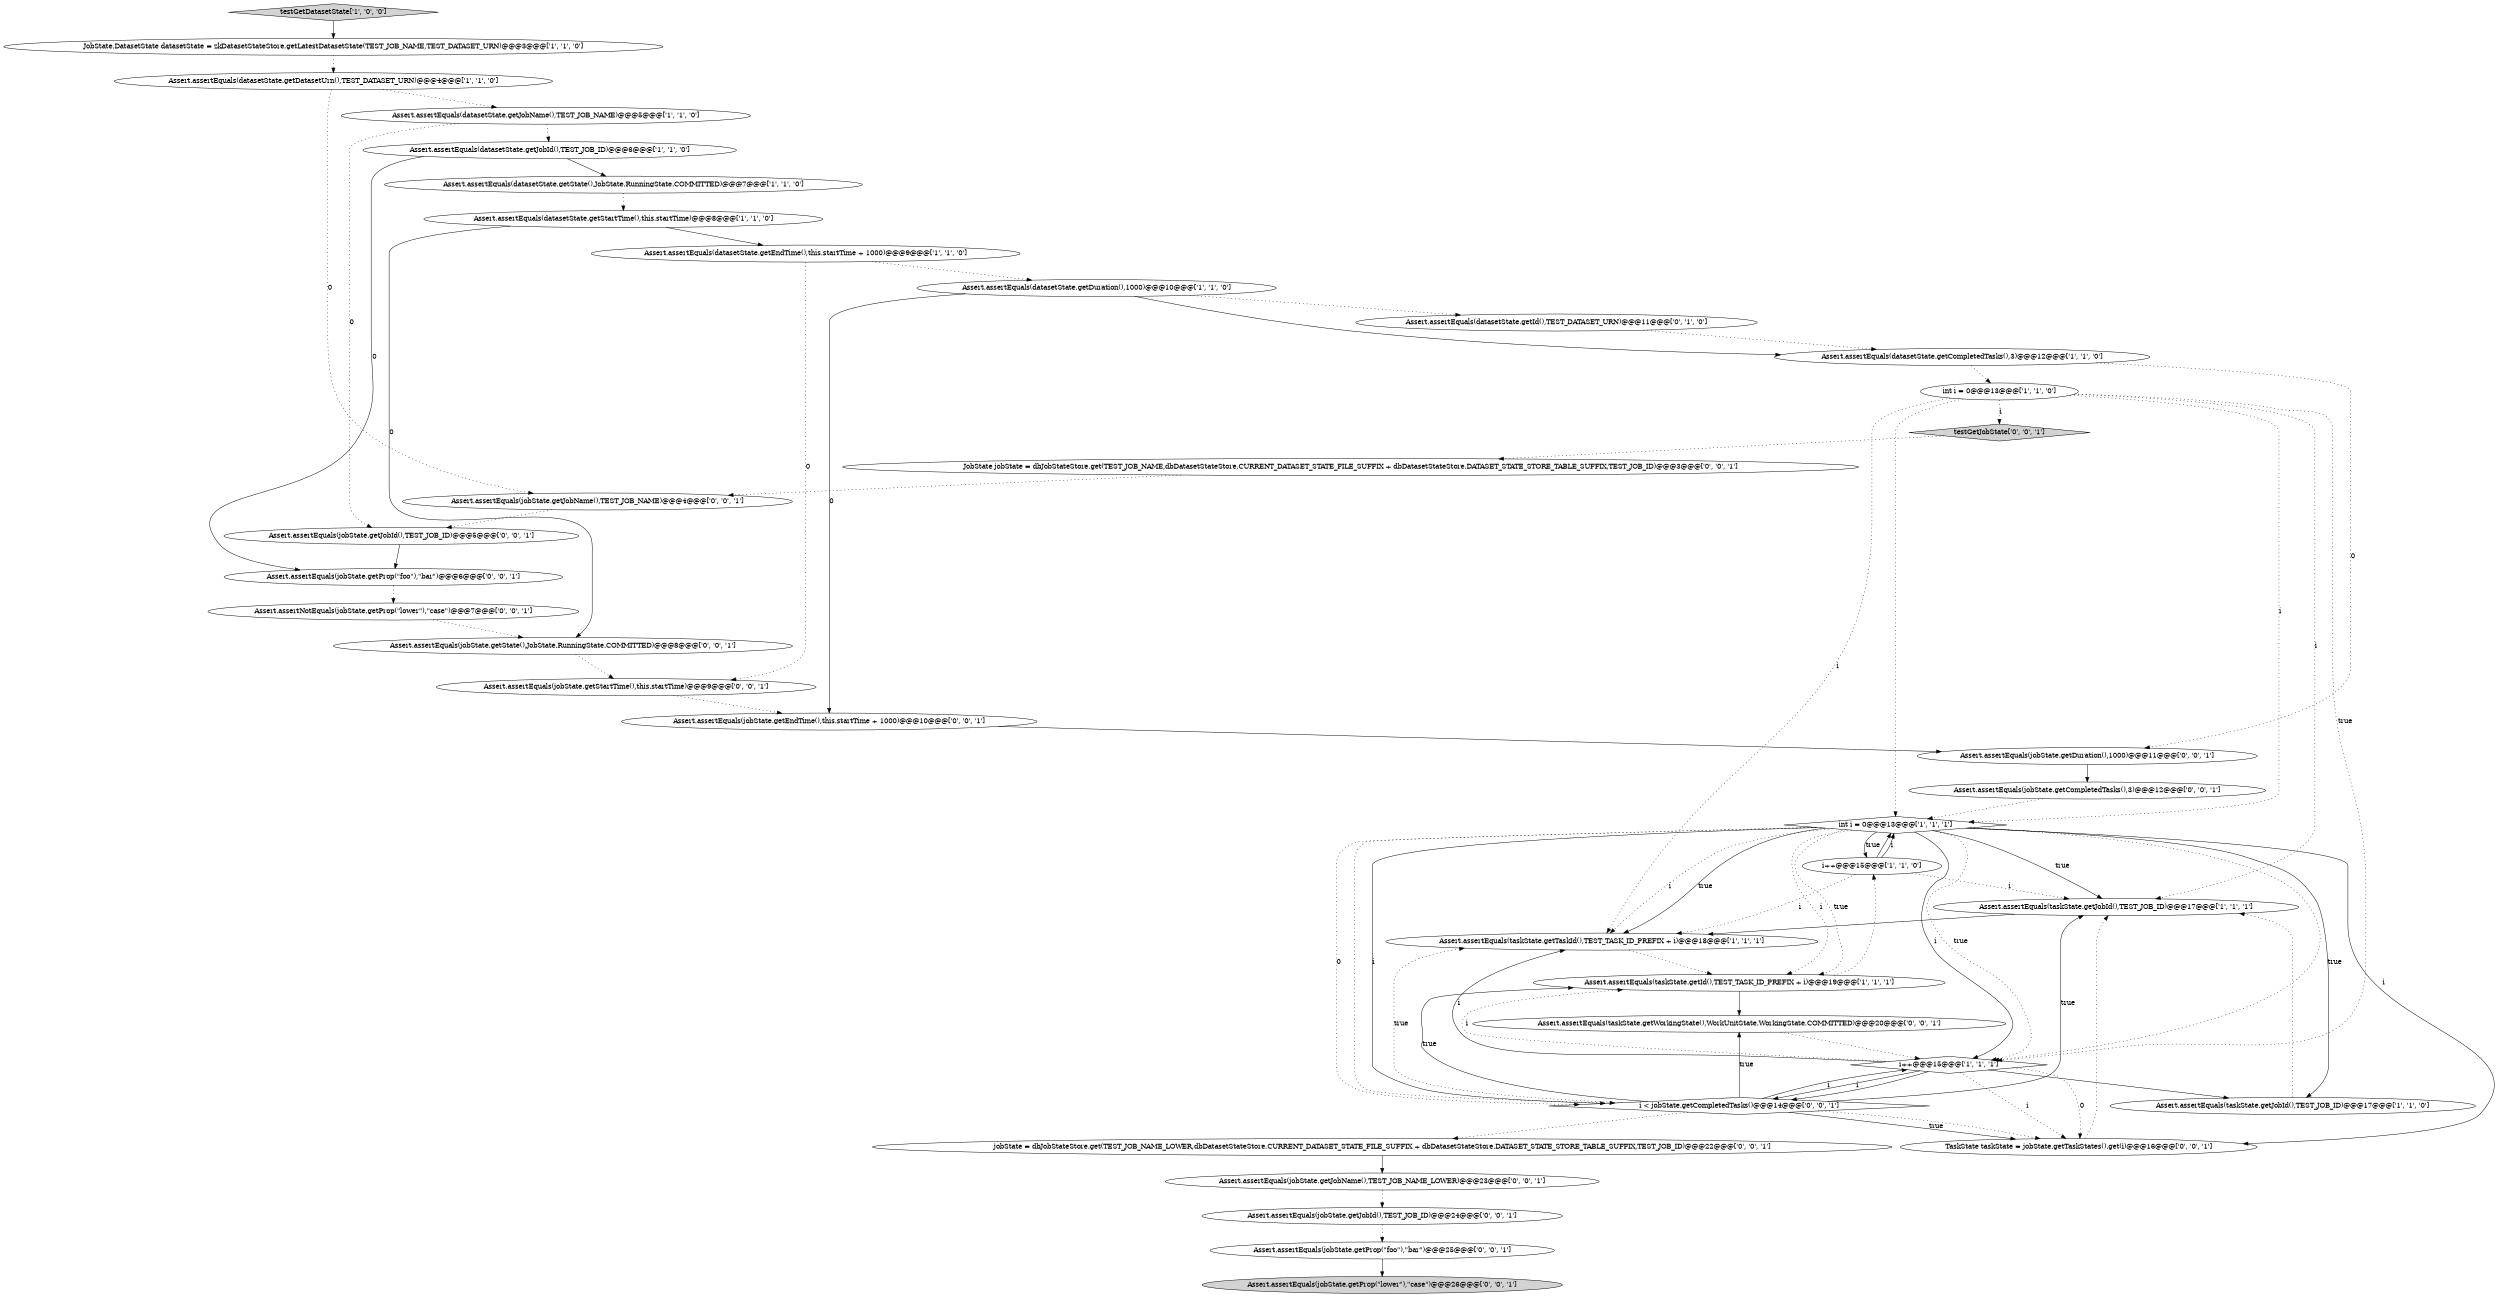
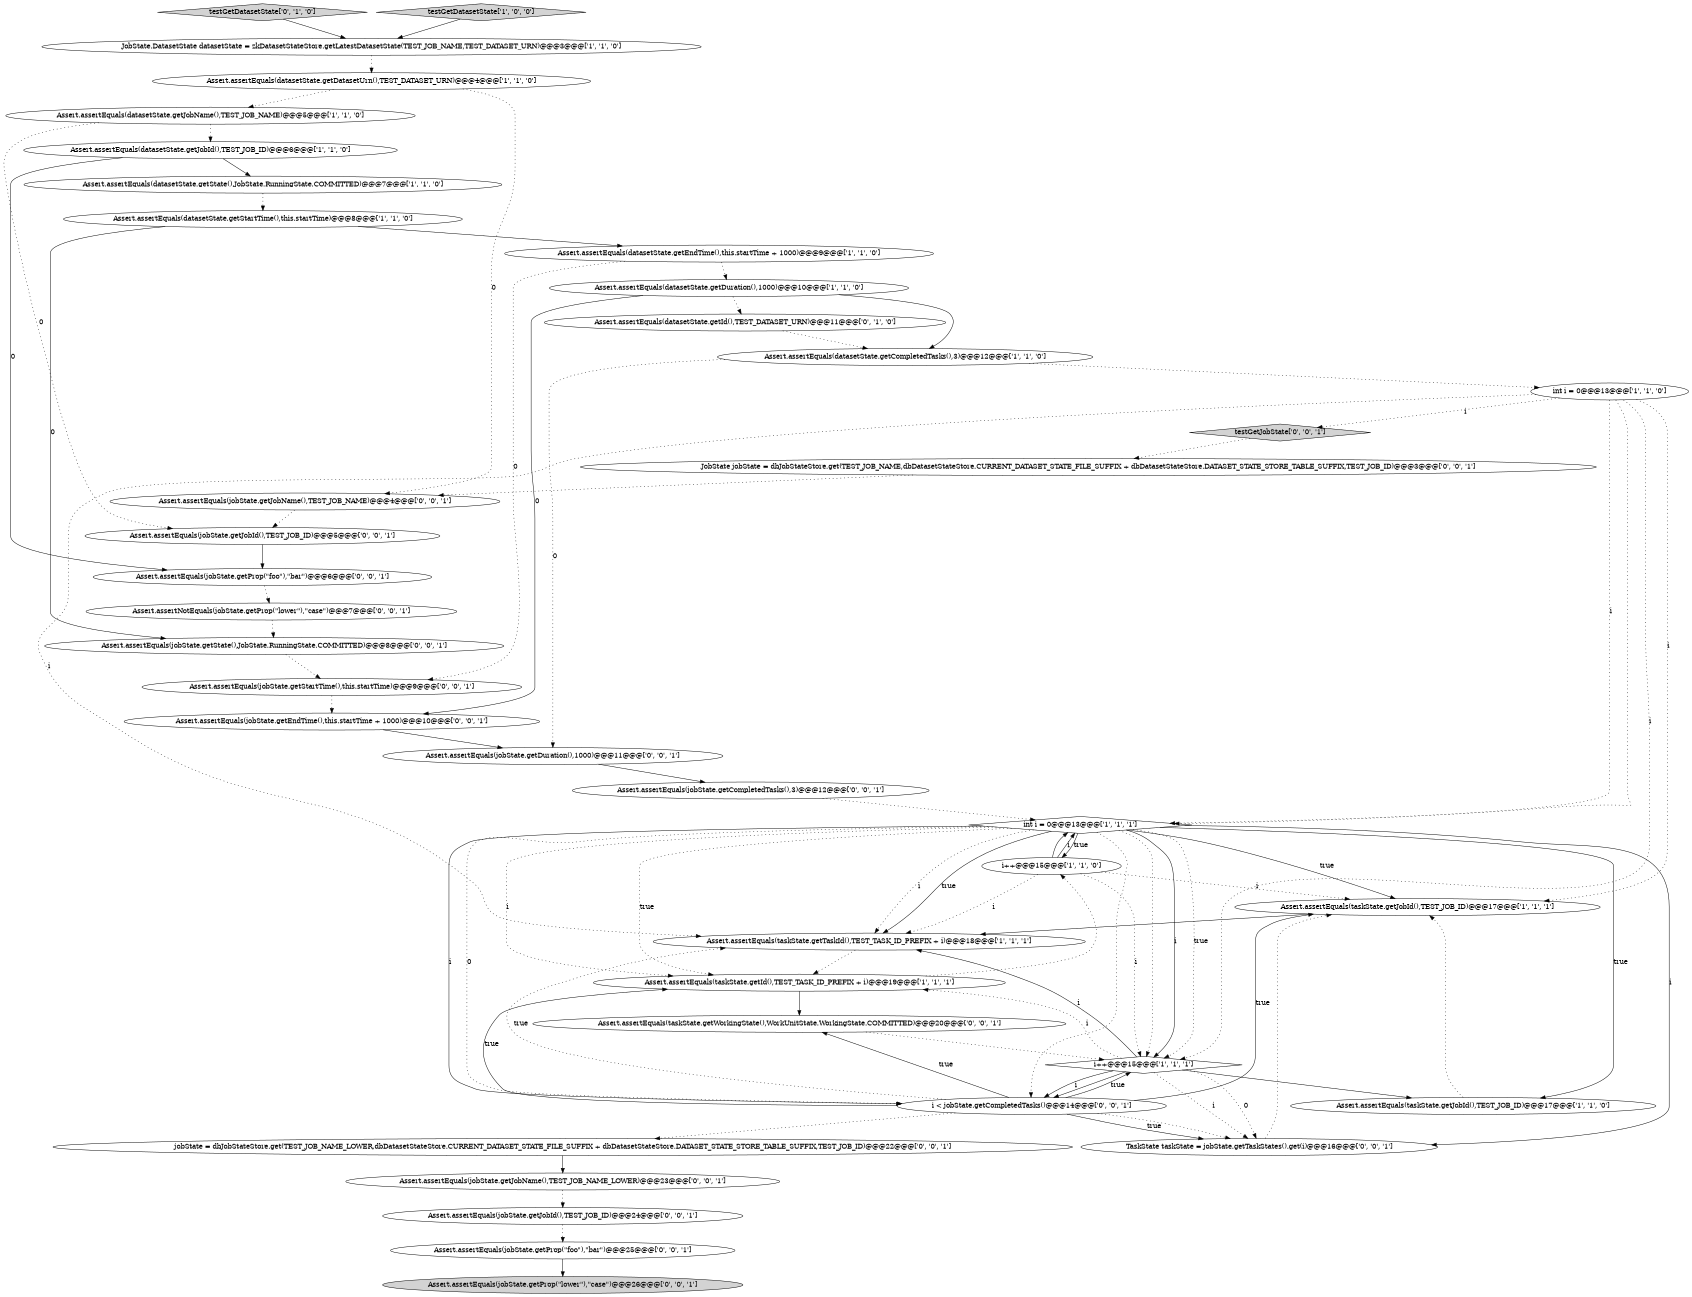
node "testGetDatasetState['0', '1', '0']": added
edge "int i = 0@@@13@@@['1', '1', '0']" -> "i++@@@15@@@['1', '1', '1']": label "true" -> "i"
edge "i++@@@15@@@['1', '1', '0']" -> "i++@@@15@@@['1', '1', '1']": added, label "i"
edge "i < jobState.getCompletedTasks()@@@14@@@['0', '0', '1']" -> "i++@@@15@@@['1', '1', '1']": label "i" -> "true"
node "i < jobState.getCompletedTasks()@@@14@@@['0', '0', '1']": shape diamond -> ellipse
